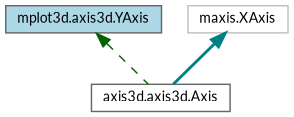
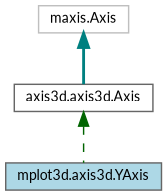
node "maxis.XAxis": label "maxis.XAxis" -> "maxis.Axis"
edge "axis3d.axis3d.Axis" -> "mplot3d.axis3d.YAxis": reversed
